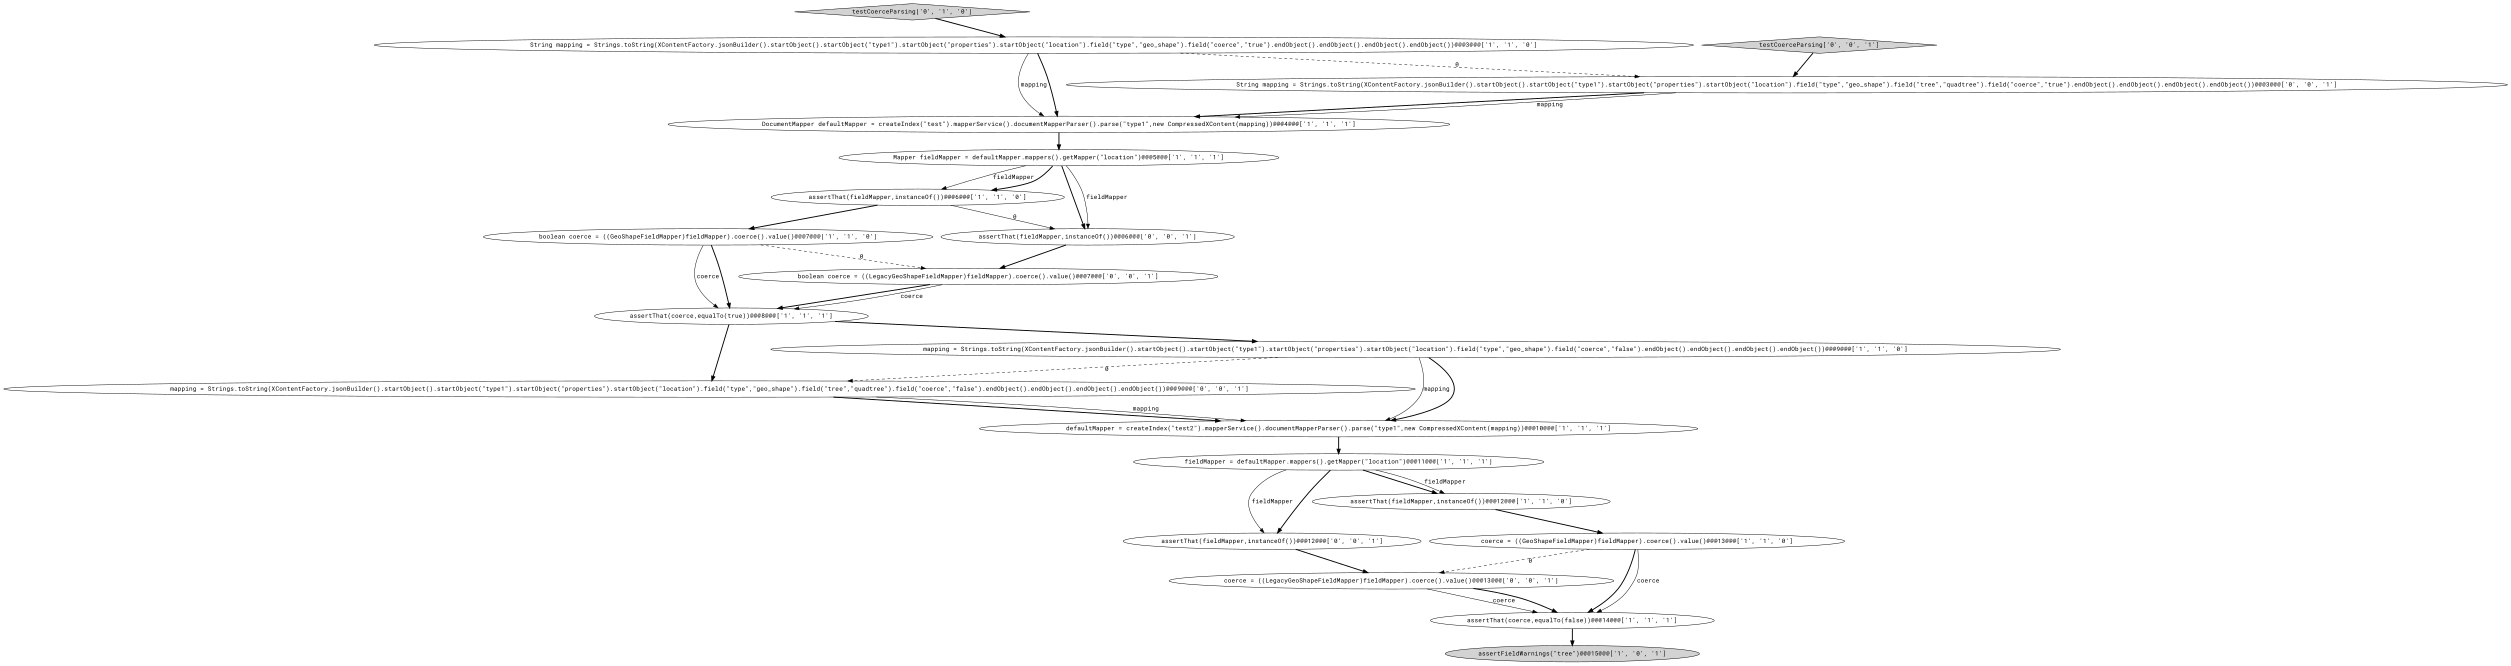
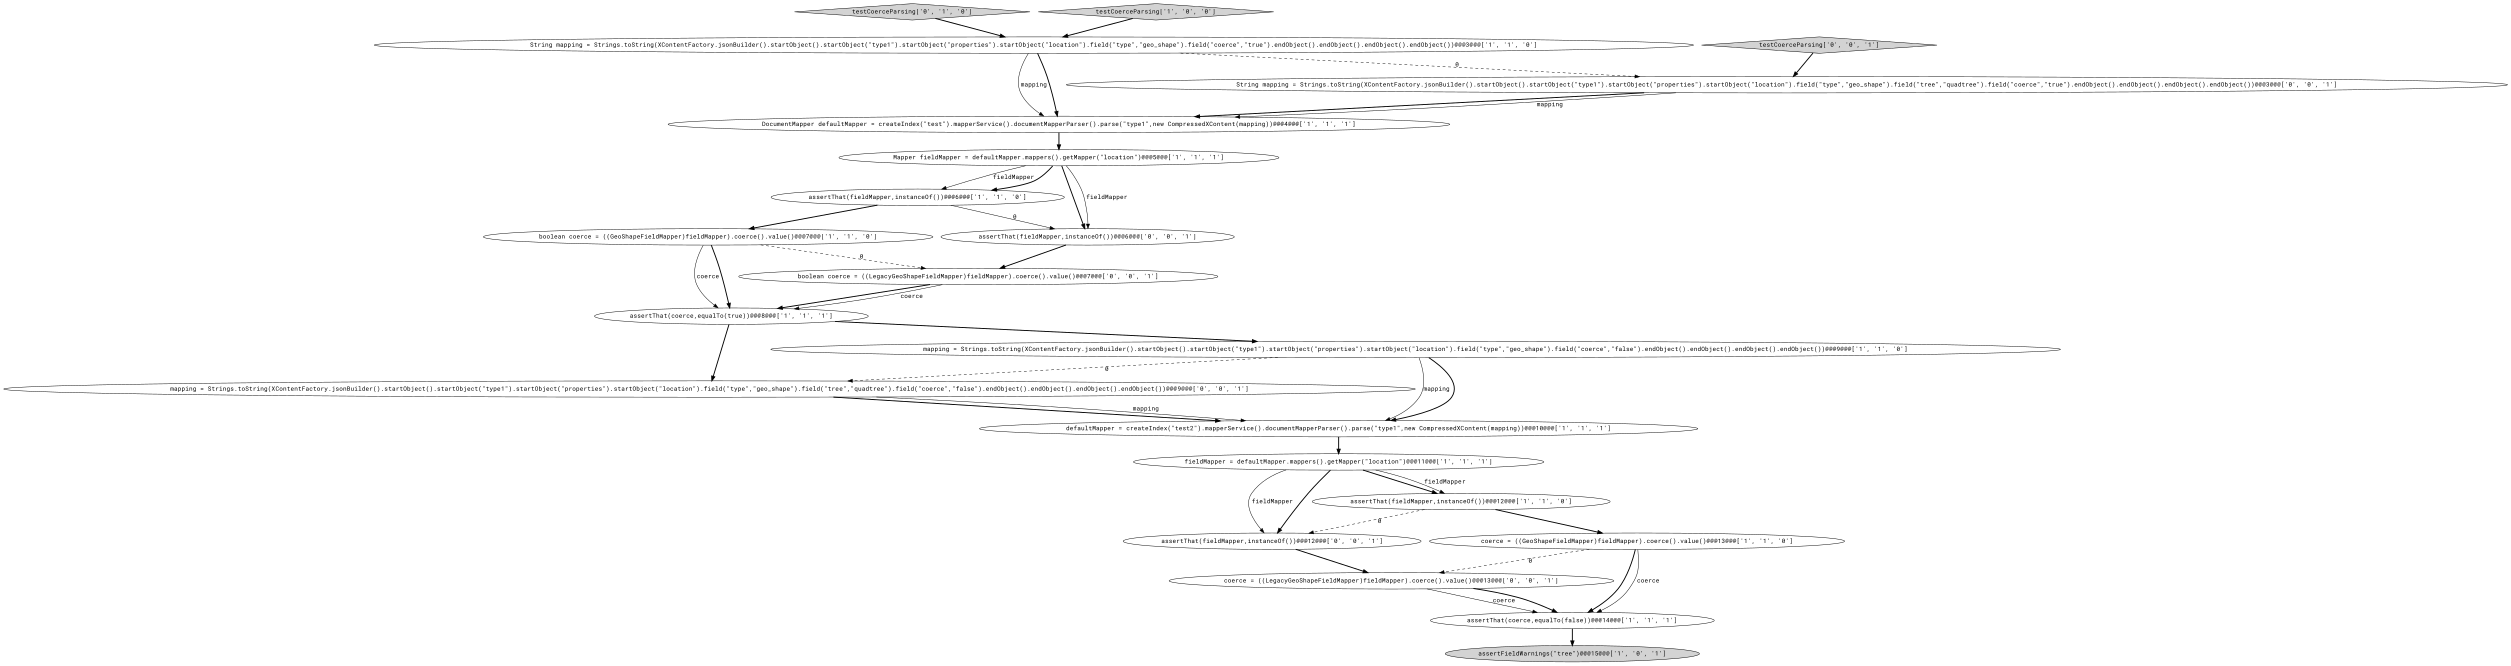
node "testCoerceParsing['1', '0', '0']": added
edge "assertThat(fieldMapper,instanceOf())@@@12@@@['1', '1', '0']" -> "assertThat(fieldMapper,instanceOf())@@@12@@@['0', '0', '1']": added, label "0"
